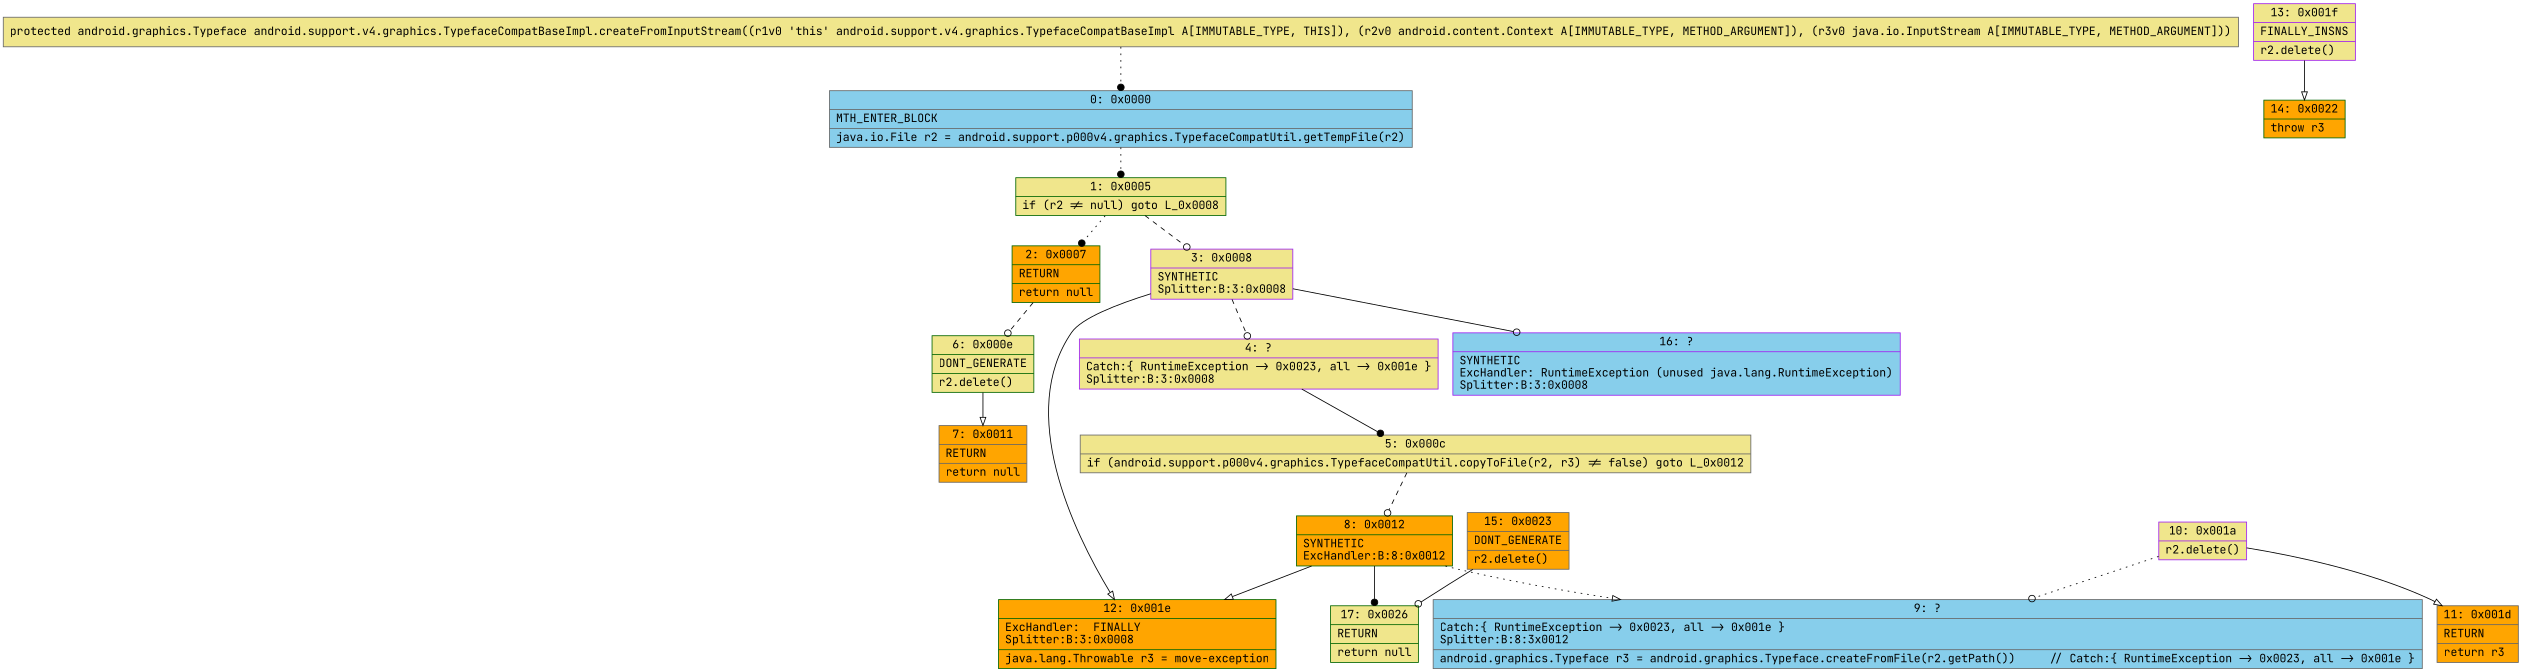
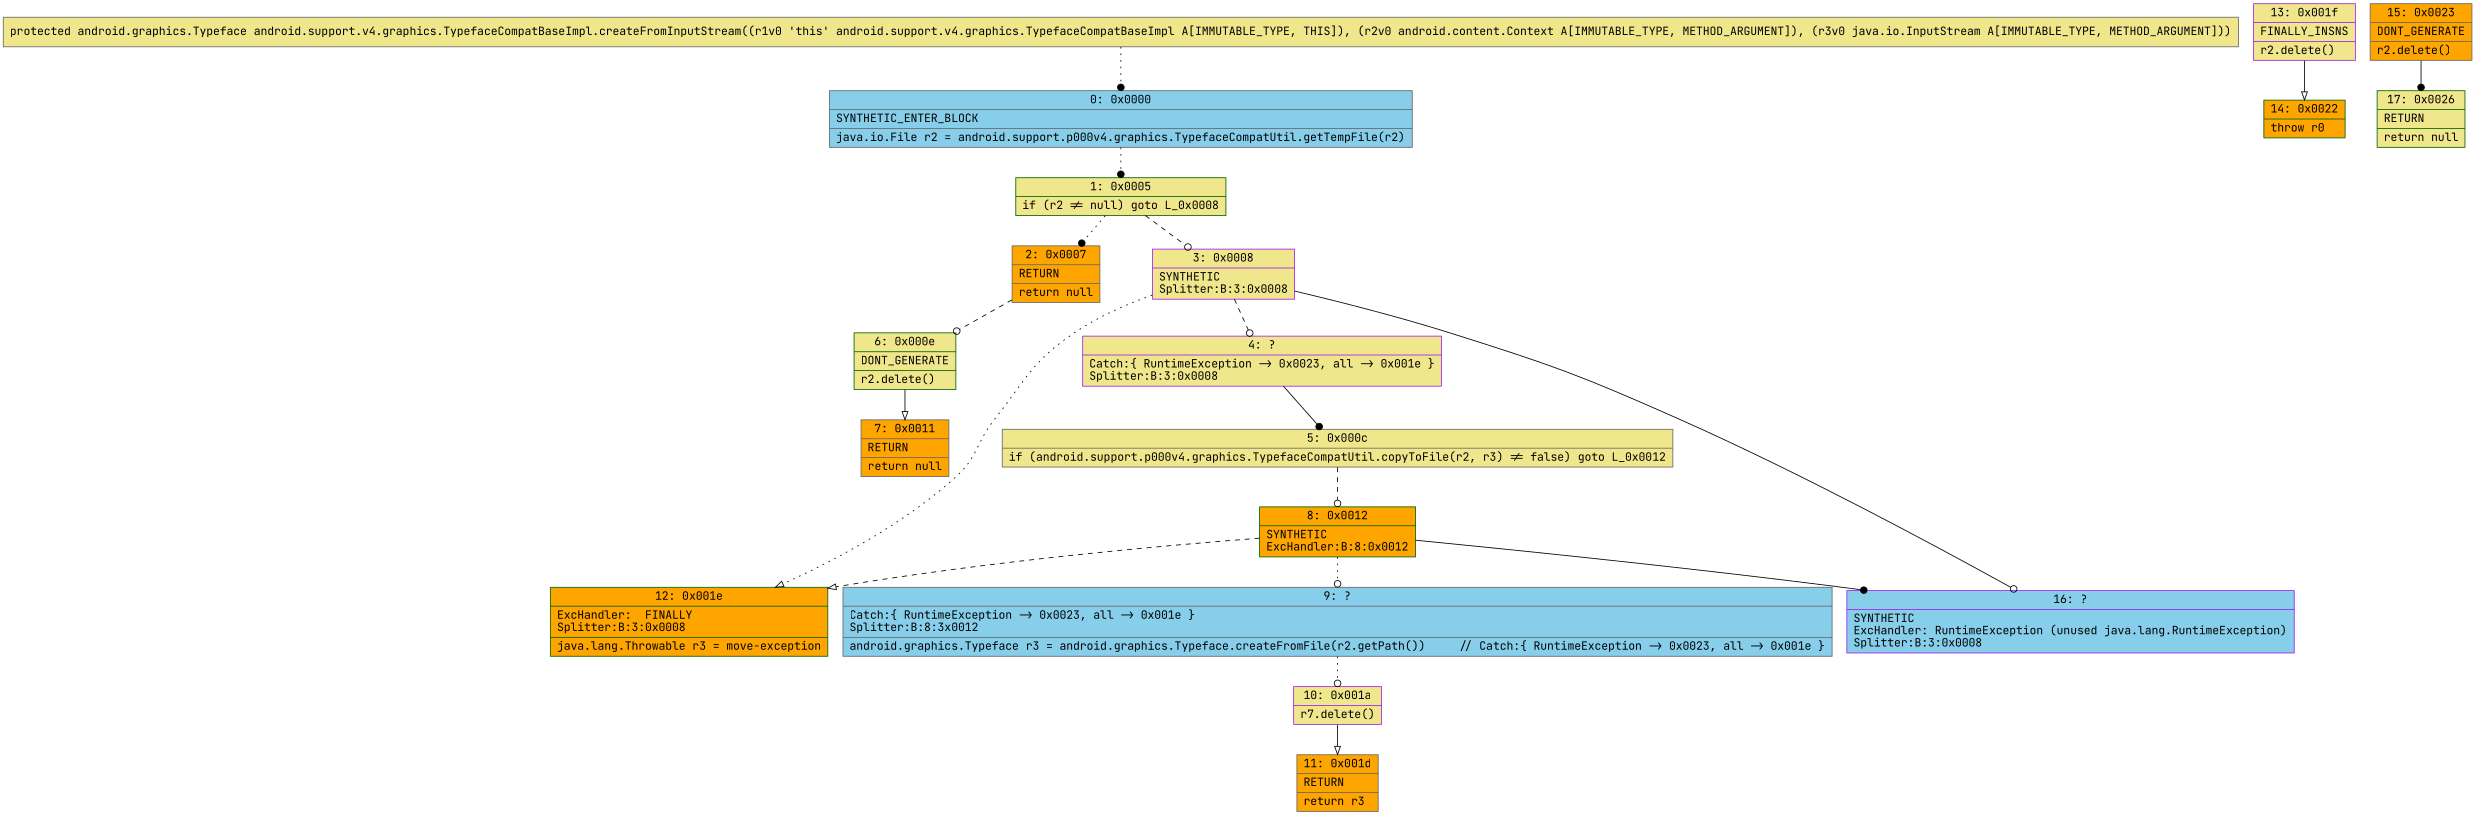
node "0: 0x0000": text "MTH_ENTER_BLOCK" -> "SYNTHETIC_ENTER_BLOCK"
node "14: 0x0022": text "throw r3" -> "throw r0"
node "2: 0x0007": color darkgreen -> gray40
edge "3: 0x0008" -> "12: 0x001e": style solid -> dotted
node "10: 0x001a": text "r2.delete()" -> "r7.delete()"
edge "10: 0x001a" -> "9: ?": reversed
edge "8: 0x0012" -> "12: 0x001e": style solid -> dashed
edge "8: 0x0012" -> "17: 0x0026": now "8: 0x0012" -> "16: ?"
edge "8: 0x0012" -> "9: ?": arrowhead onormal -> odot
edge "15: 0x0023" -> "17: 0x0026": arrowhead odot -> dot
